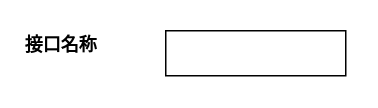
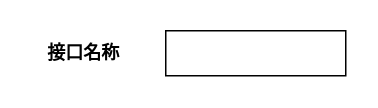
node "接口名称": moved (61, 46) -> (83, 53)
